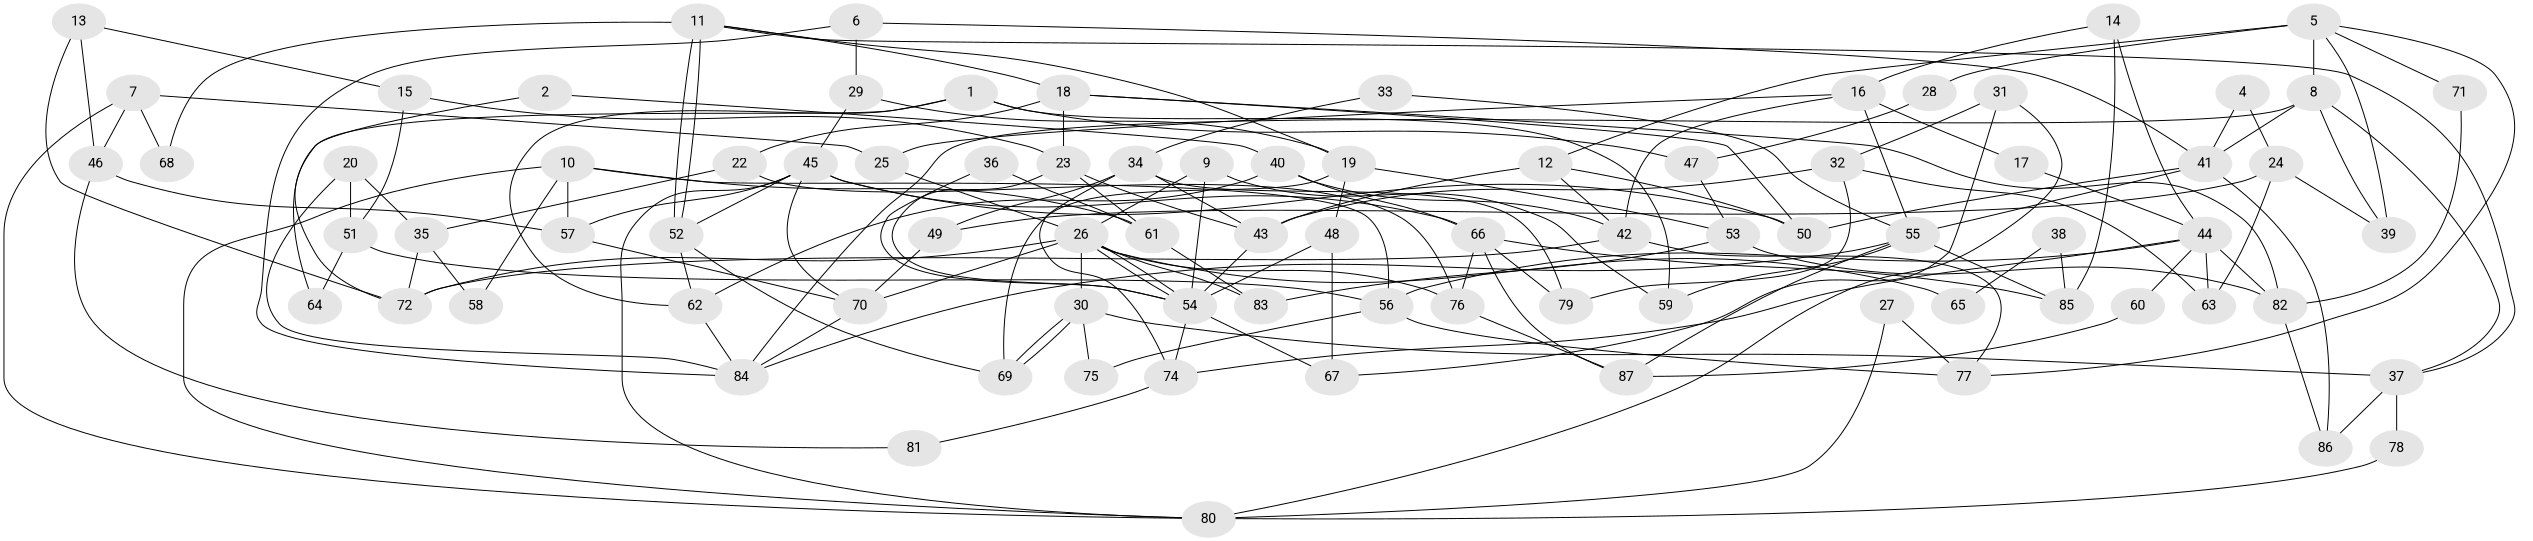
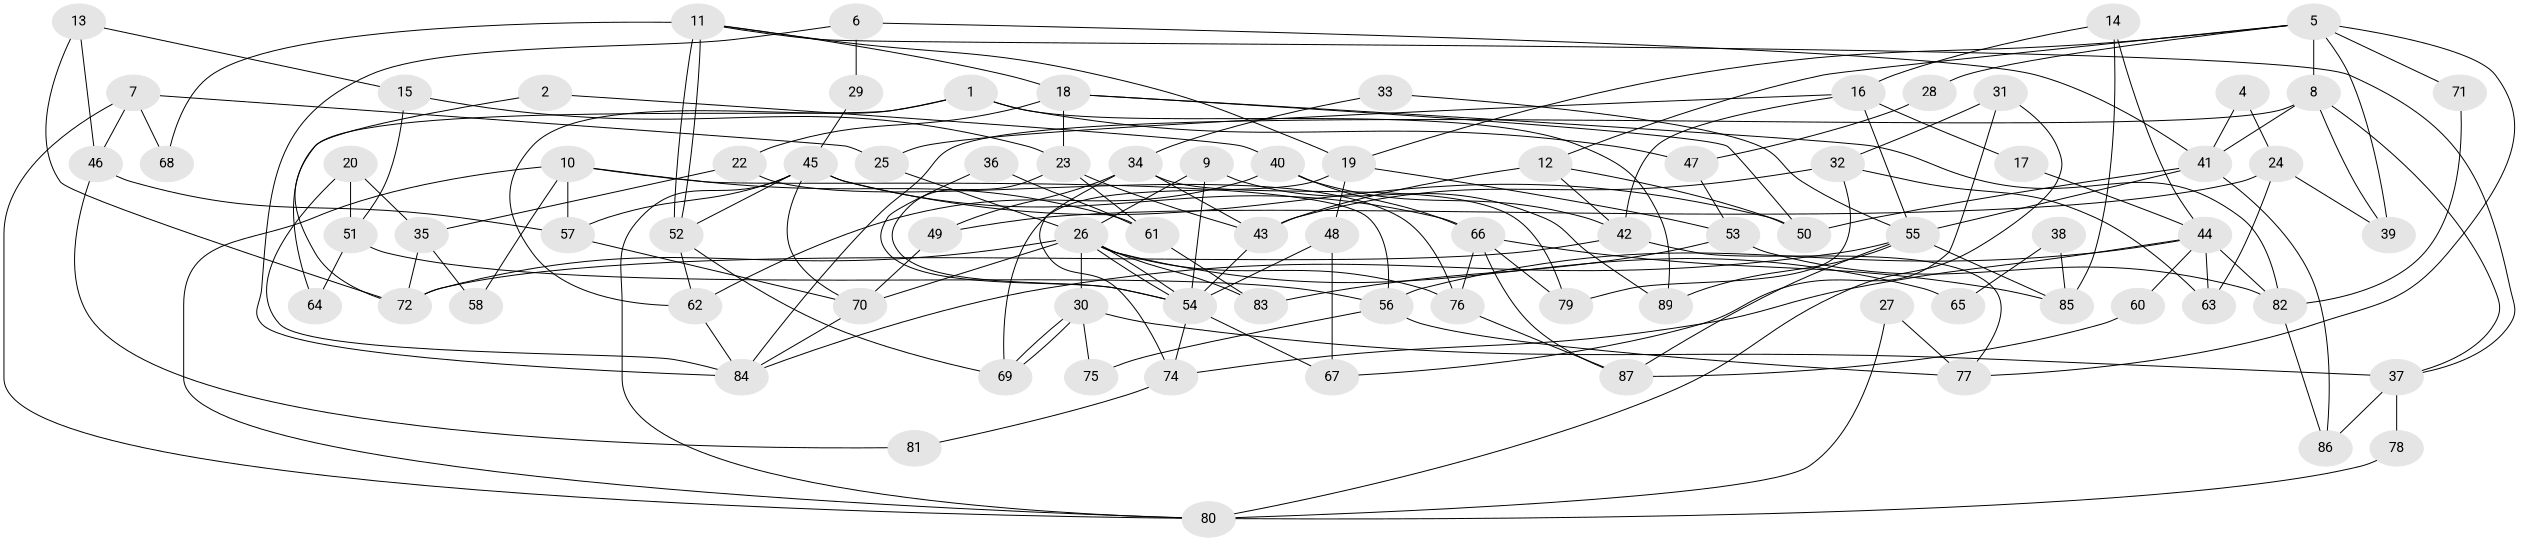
edge "29" -- "19": now "5" -- "19"
node "59": label "59" -> "89"
